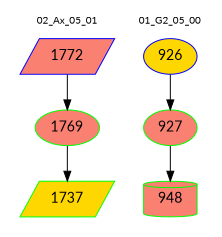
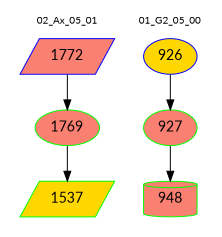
node "1737": label "1737" -> "1537"
